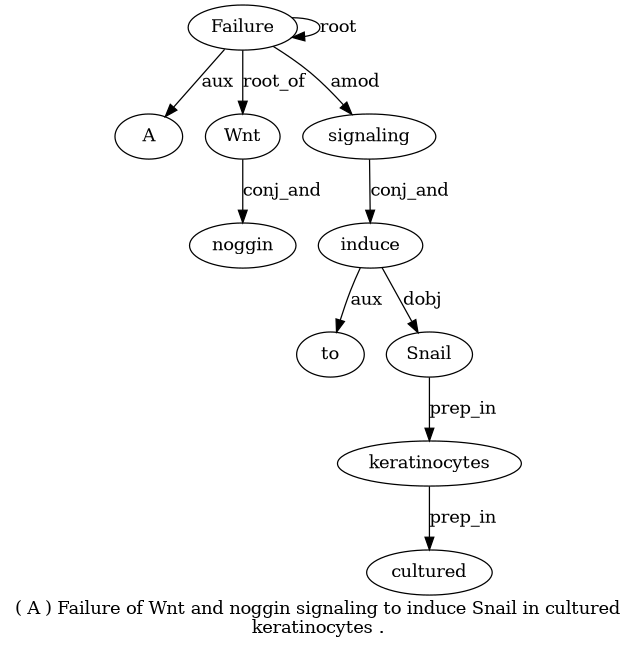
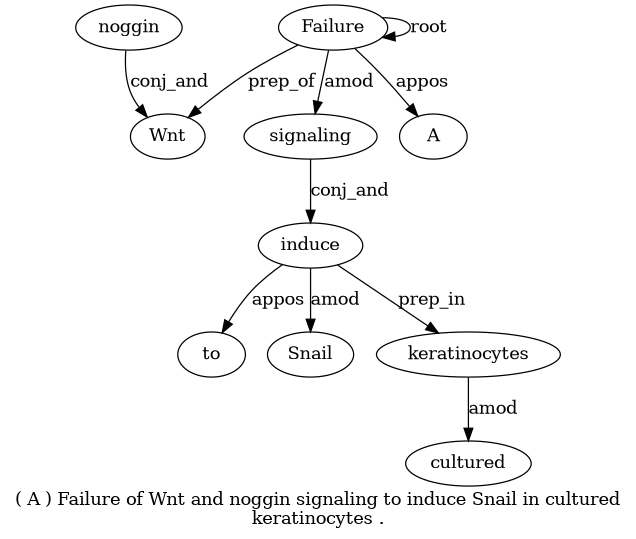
edge "Failure" -> "A": label "aux" -> "appos"
edge "Failure" -> "Wnt": label "root_of" -> "prep_of"
edge "Wnt" -> "noggin": reversed
edge "induce" -> "to": label "aux" -> "appos"
edge "induce" -> "Snail": label "dobj" -> "amod"
edge "Snail" -> "keratinocytes": now "induce" -> "keratinocytes"
edge "keratinocytes" -> "cultured": label "prep_in" -> "amod"
